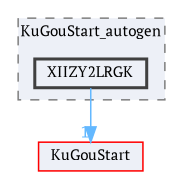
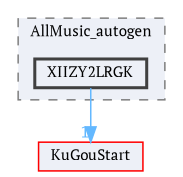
cluster "KuGouStart_autogen": label "KuGouStart_autogen" -> "AllMusic_autogen"
